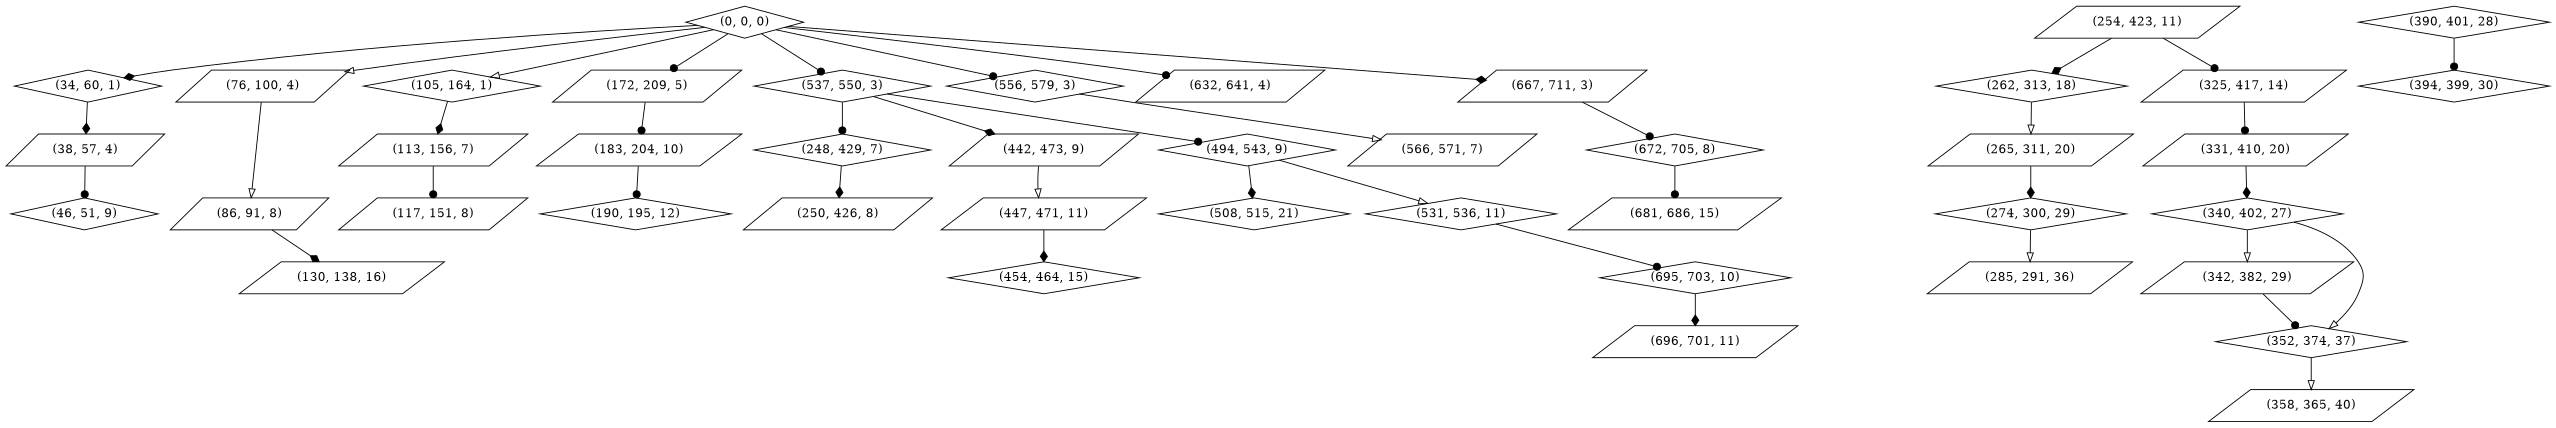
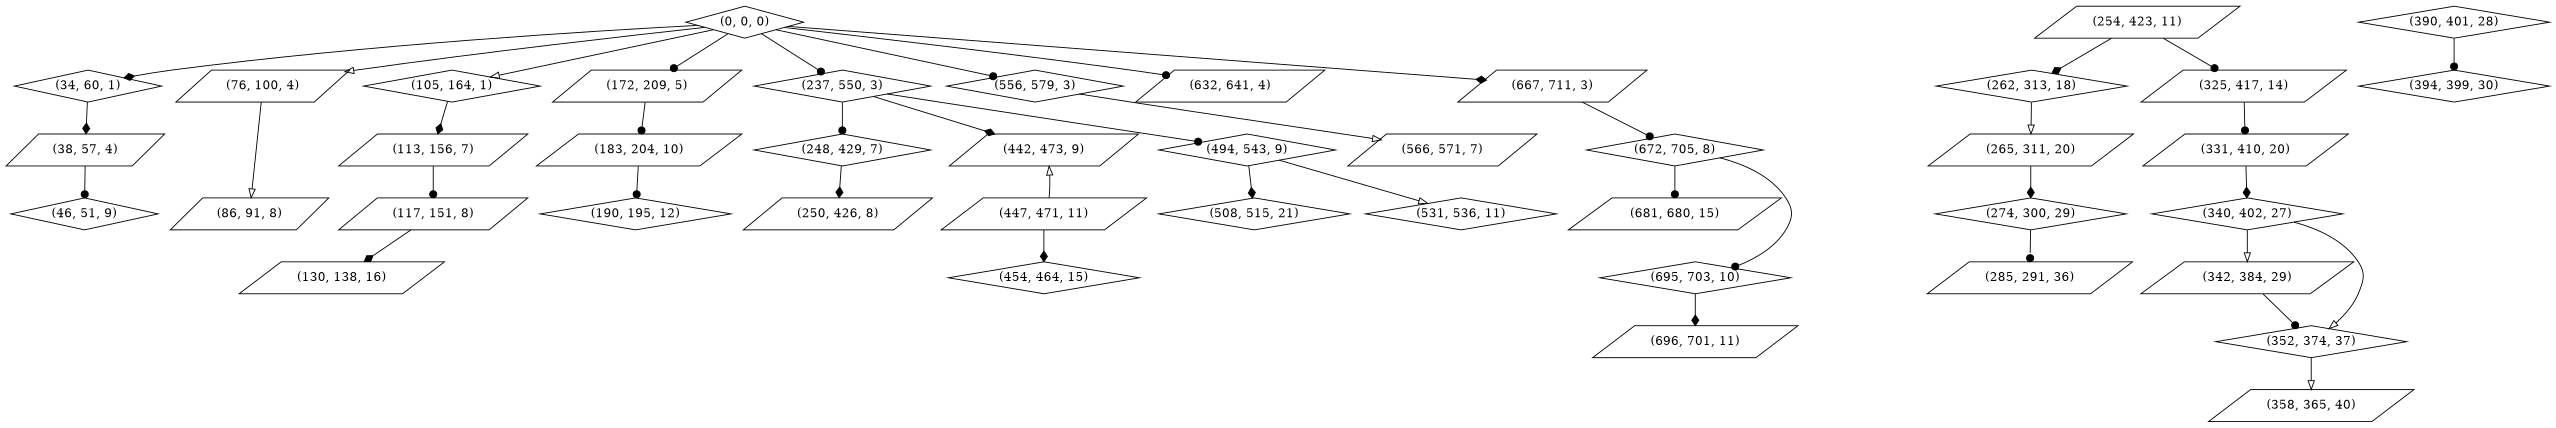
node "(537, 550, 3)": label "(537, 550, 3)" -> "(237, 550, 3)"
edge "(442, 473, 9)" -> "(447, 471, 11)": reversed
node "(681, 686, 15)": label "(681, 686, 15)" -> "(681, 680, 15)"
edge "(274, 300, 29)" -> "(285, 291, 36)": arrowhead onormal -> dot
edge "(86, 91, 8)" -> "(130, 138, 16)": now "(117, 151, 8)" -> "(130, 138, 16)"
edge "(531, 536, 11)" -> "(695, 703, 10)": now "(672, 705, 8)" -> "(695, 703, 10)"
node "(342, 382, 29)": label "(342, 382, 29)" -> "(342, 384, 29)"
